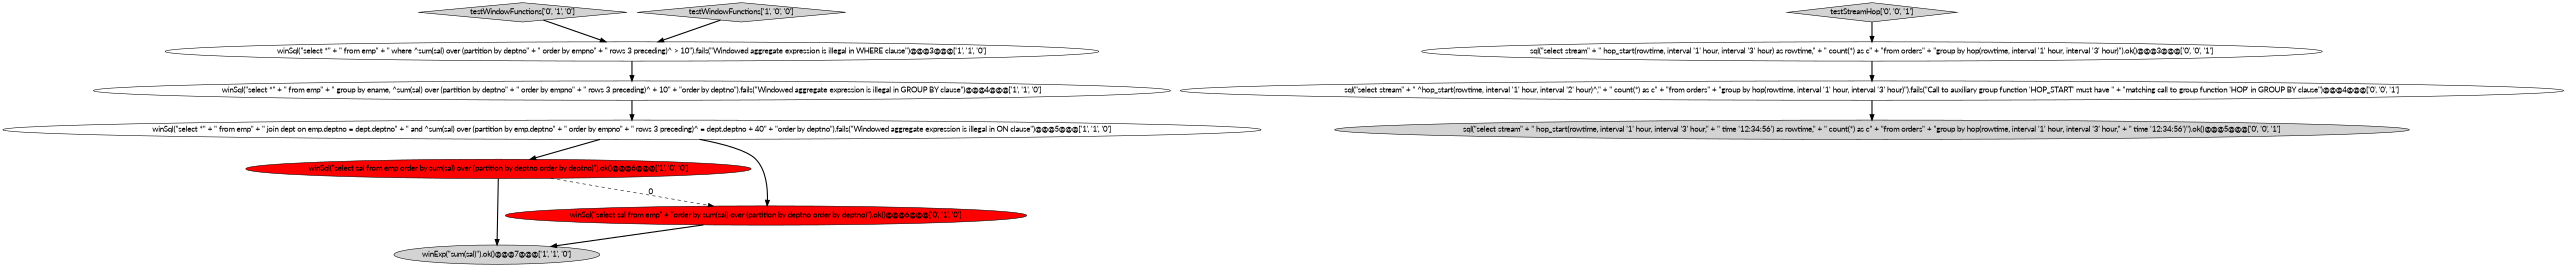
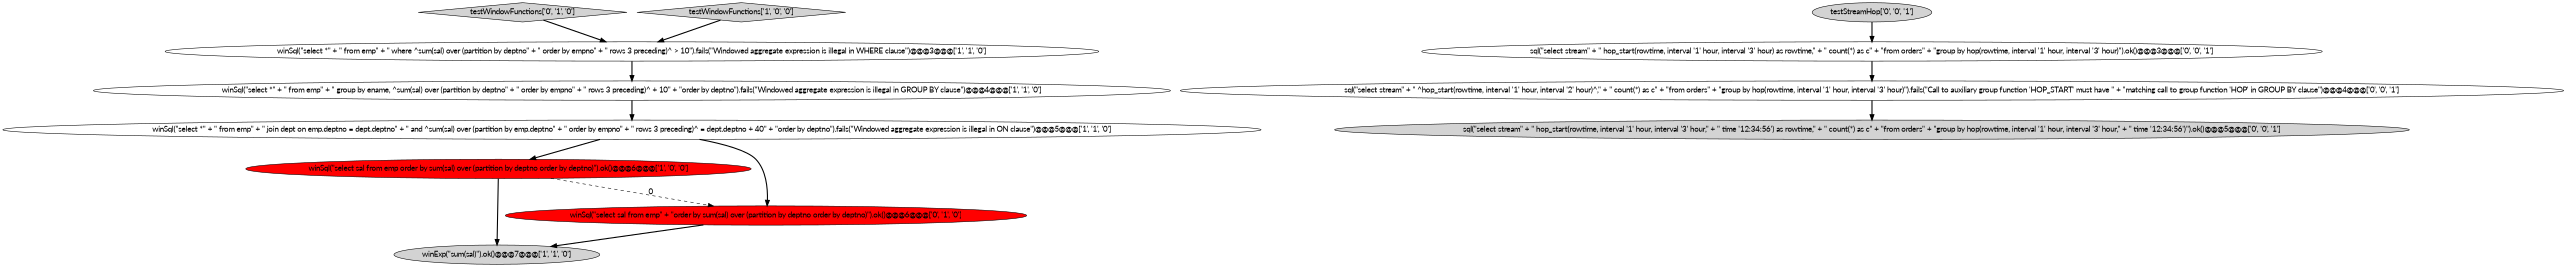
node "testStreamHop['0', '0', '1']": shape diamond -> ellipse
